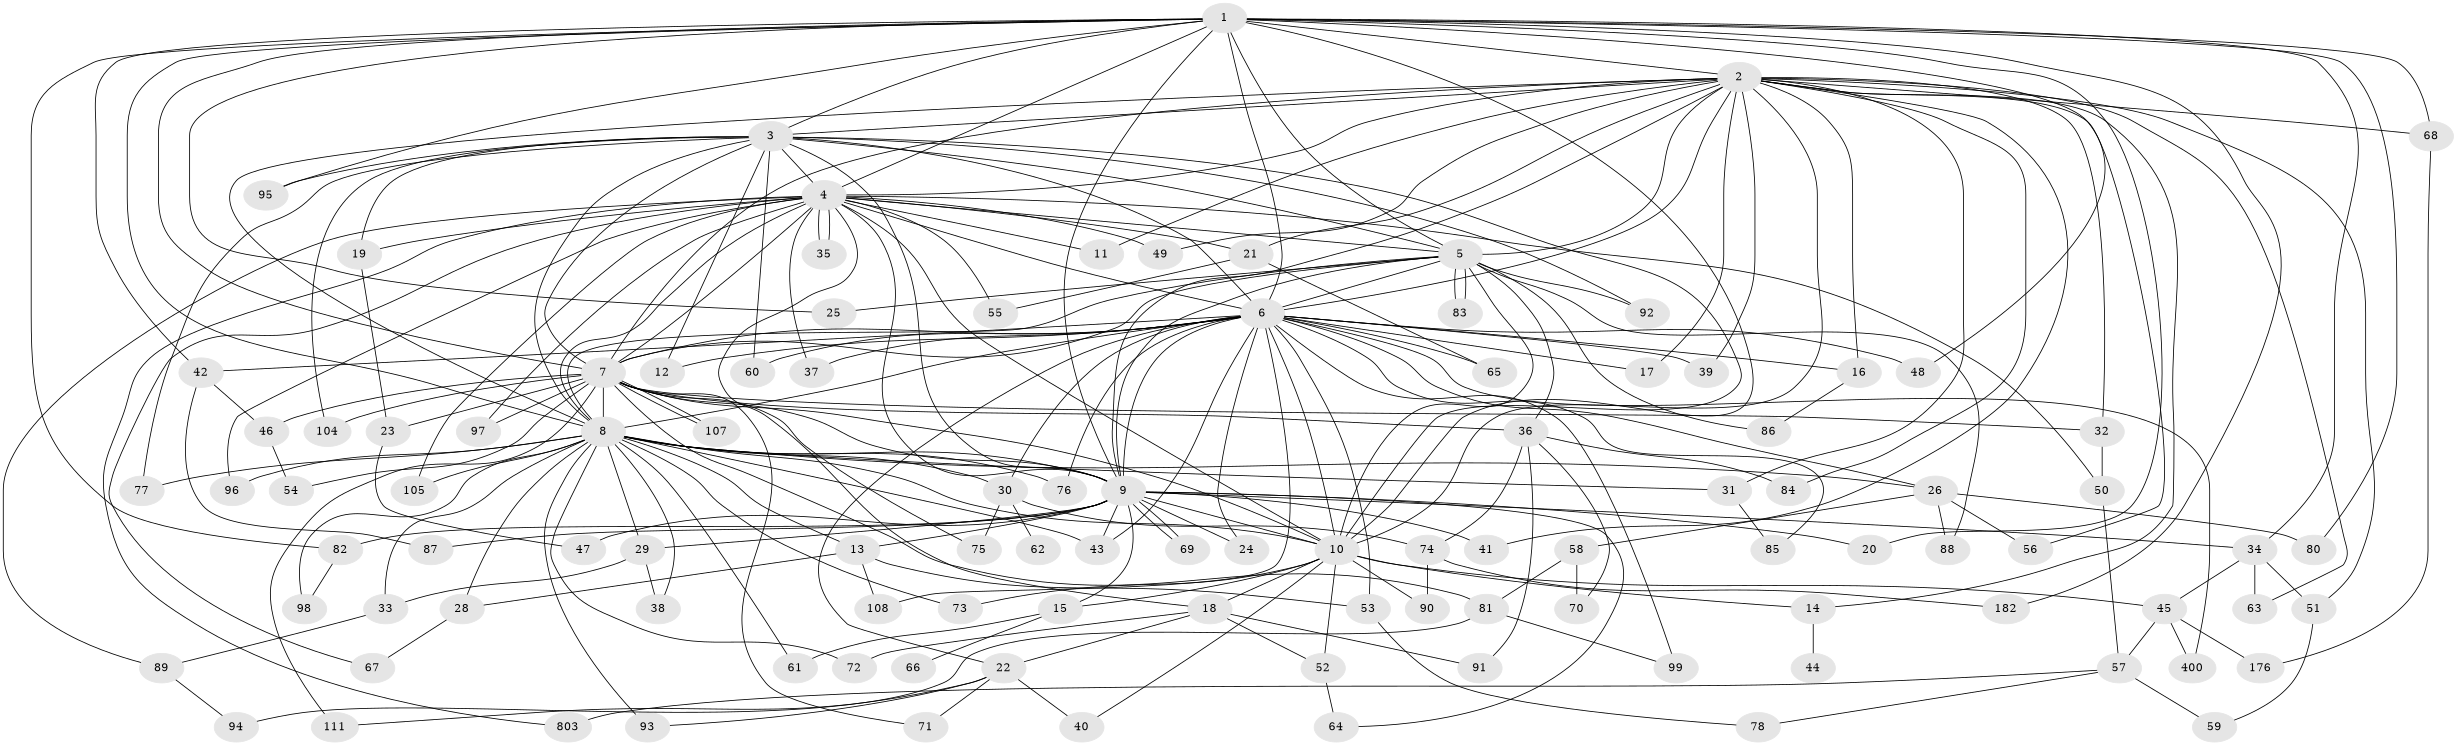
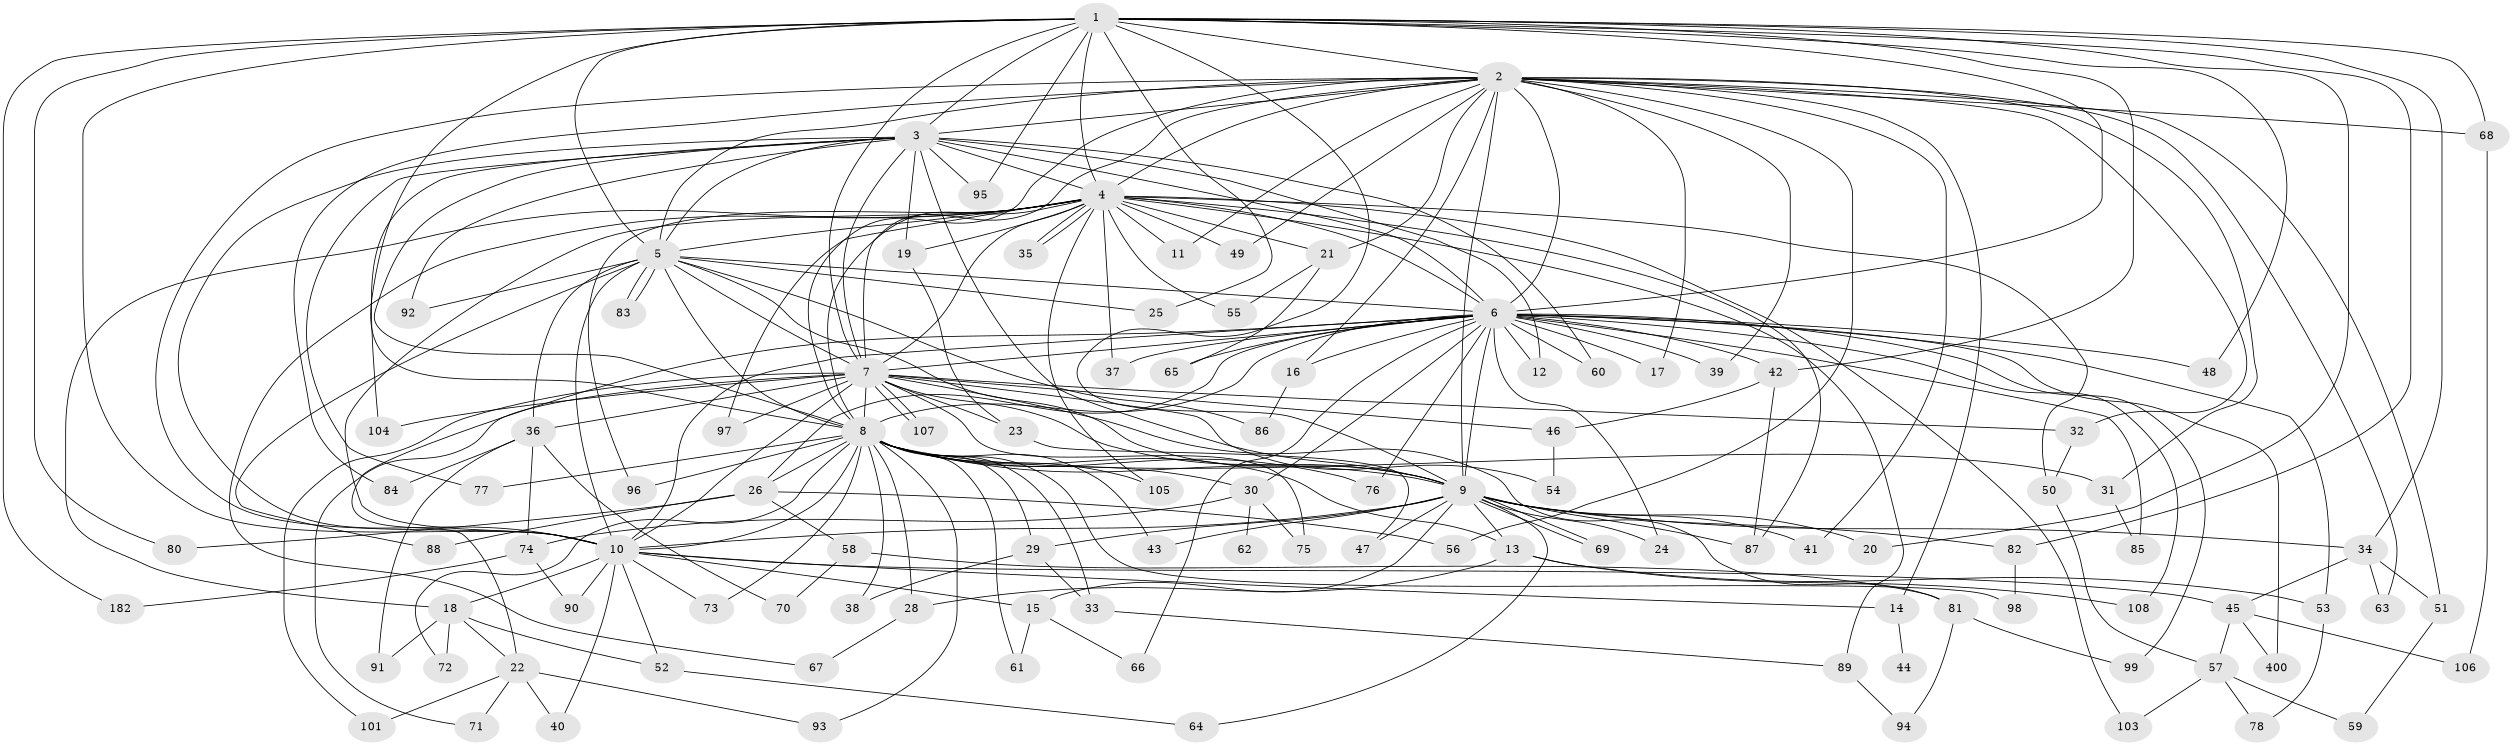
edge "4" -- "9": now "4" -- "87"
edge "6" -- "43": now "6" -- "66"
node "176": label "176" -> "106"
node "111": label "111" -> "101"
node "803": label "803" -> "103"
